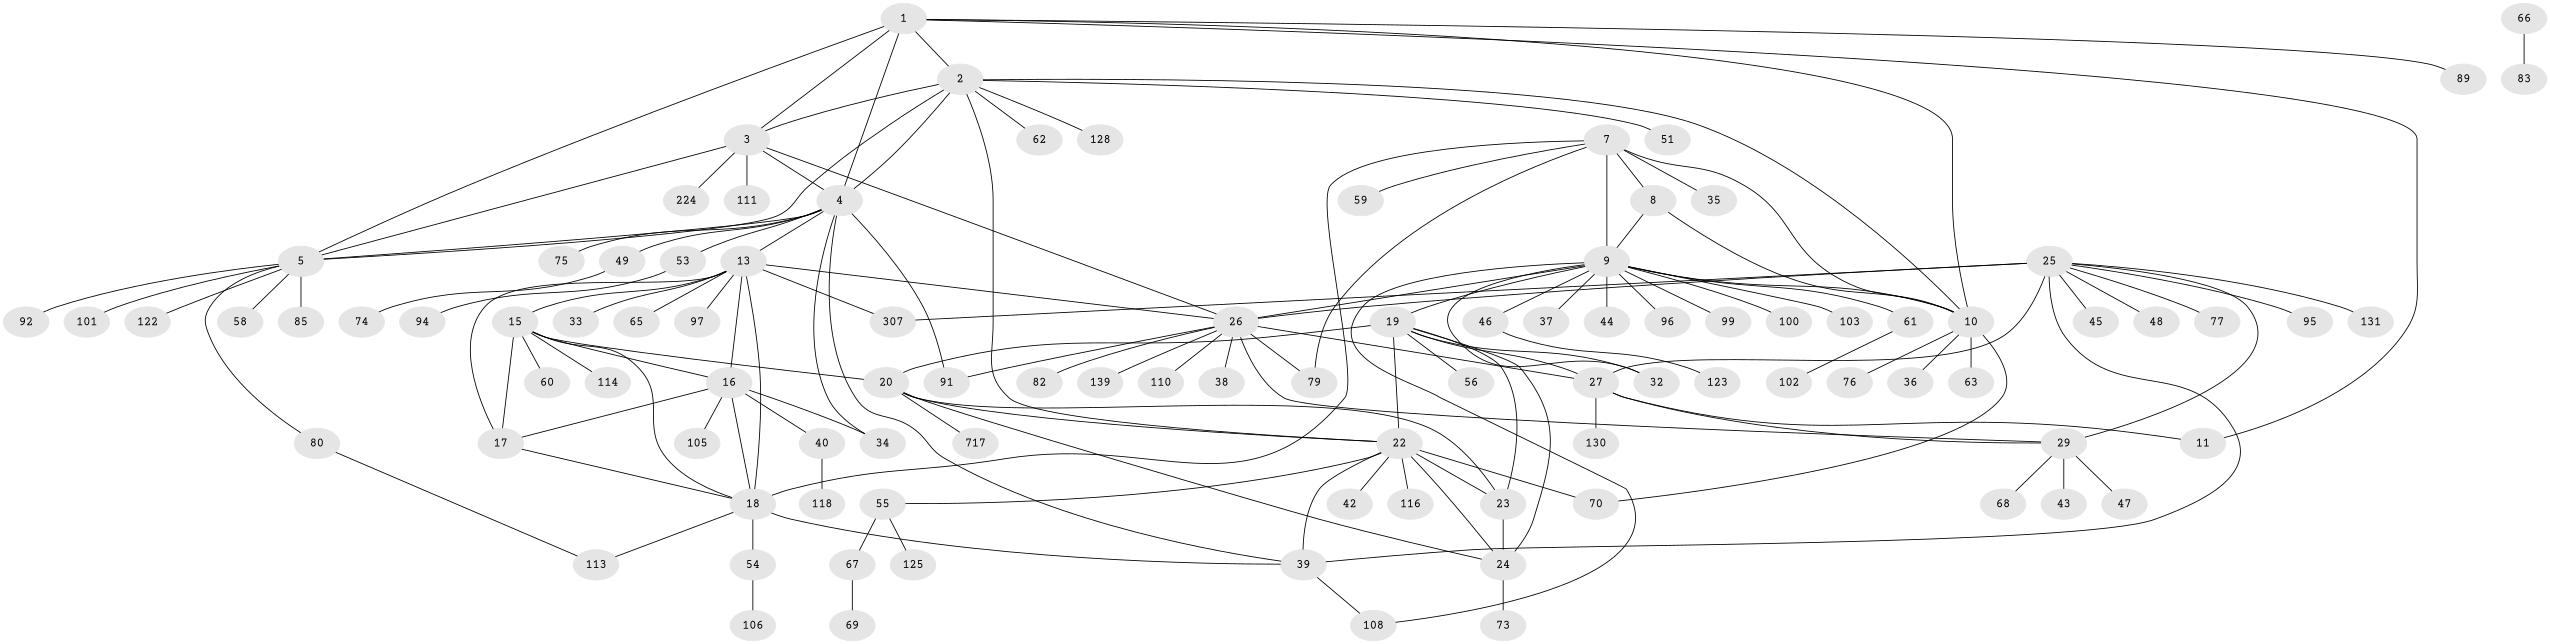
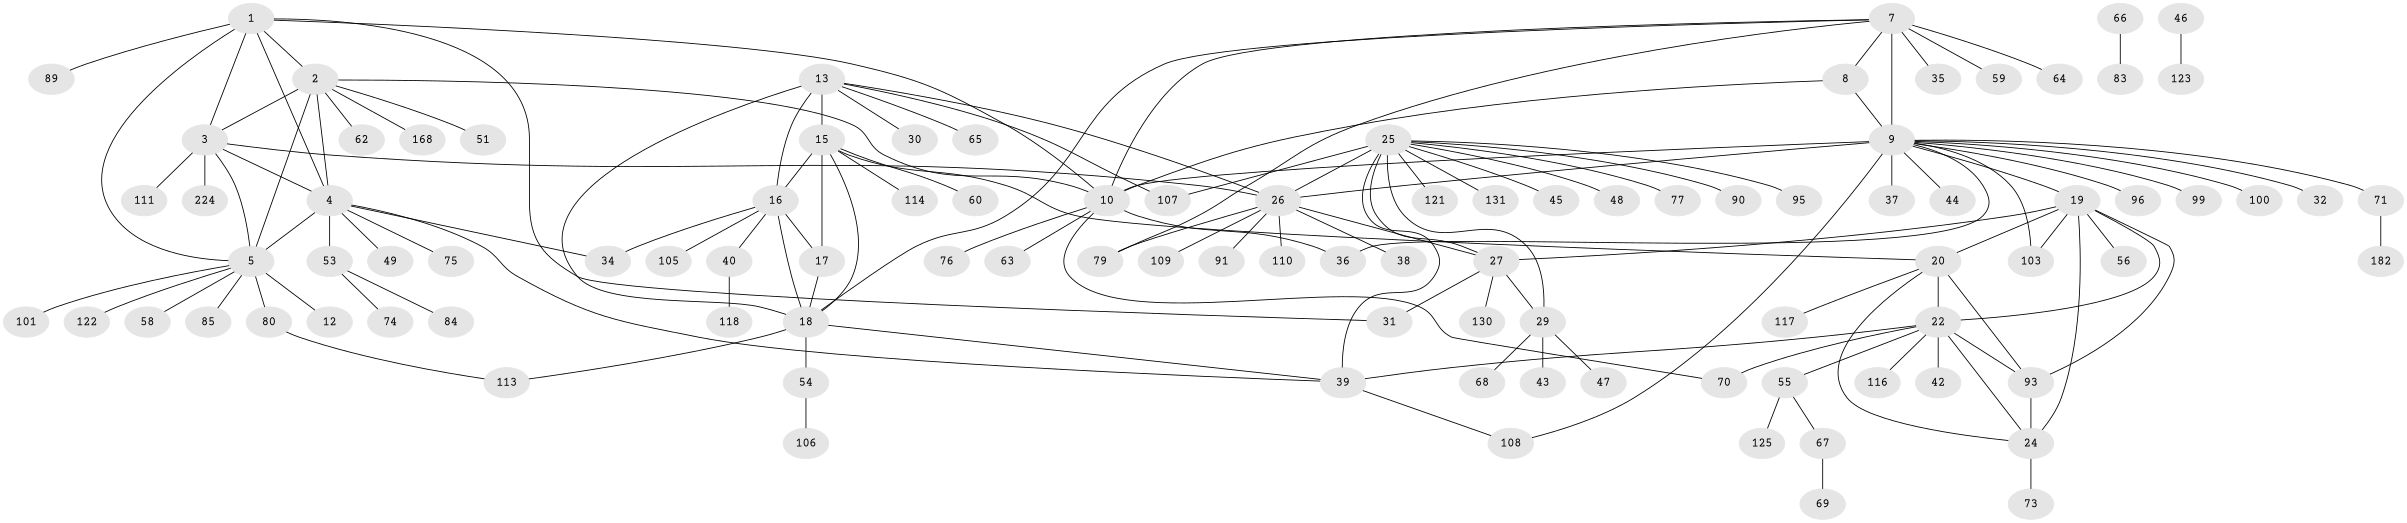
node "64": added
node "128": label "128" -> "168"
node "121": added
node "90": added
edge "4" -- "13": removed
edge "13" -- "17": removed
edge "4" -- "91": removed
edge "49" -- "74": now "53" -- "74"
edge "9" -- "46": now "9" -- "36"
node "92": label "92" -> "12"
node "94": label "94" -> "84"
node "33": label "33" -> "30"
node "97": removed
node "307": label "307" -> "107"
node "61": label "61" -> "71"
edge "19" -- "32": now "19" -- "103"
node "82": removed
node "139": label "139" -> "109"
node "102": label "102" -> "182"
edge "2" -- "22": removed
edge "26" -- "29": removed
node "717": label "717" -> "117"
node "11": label "11" -> "31"
node "23": label "23" -> "93"
